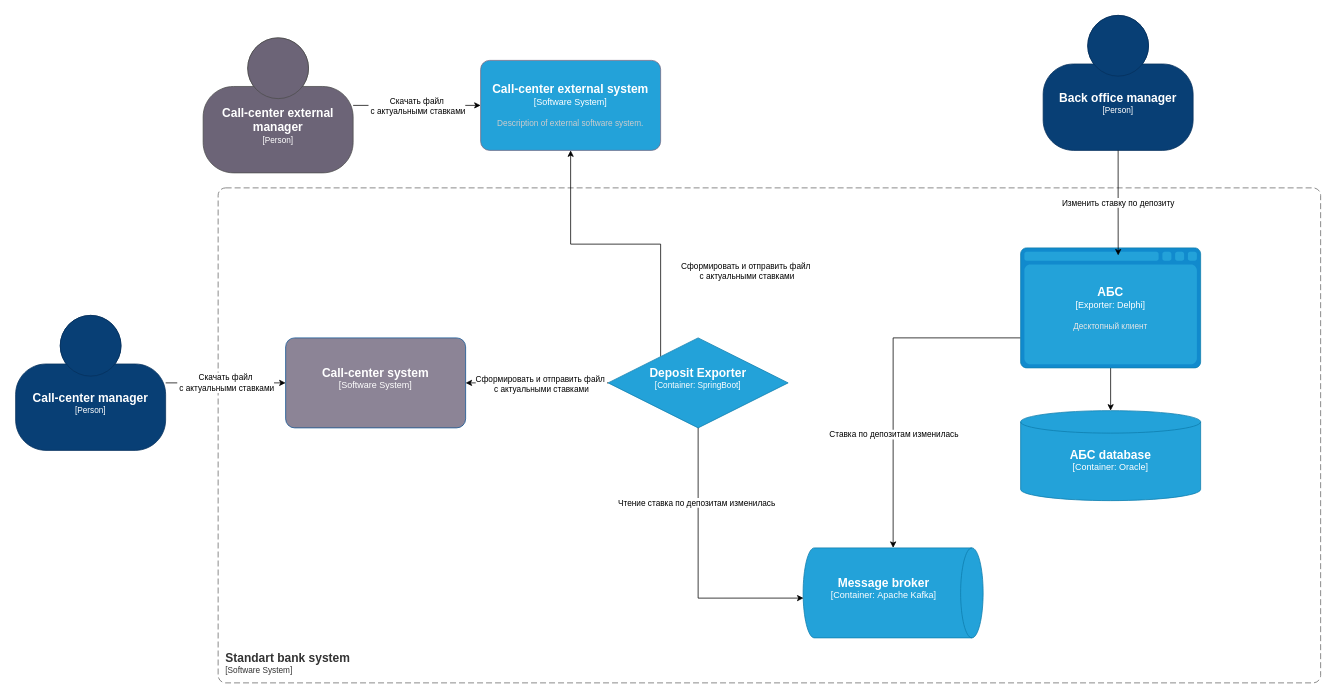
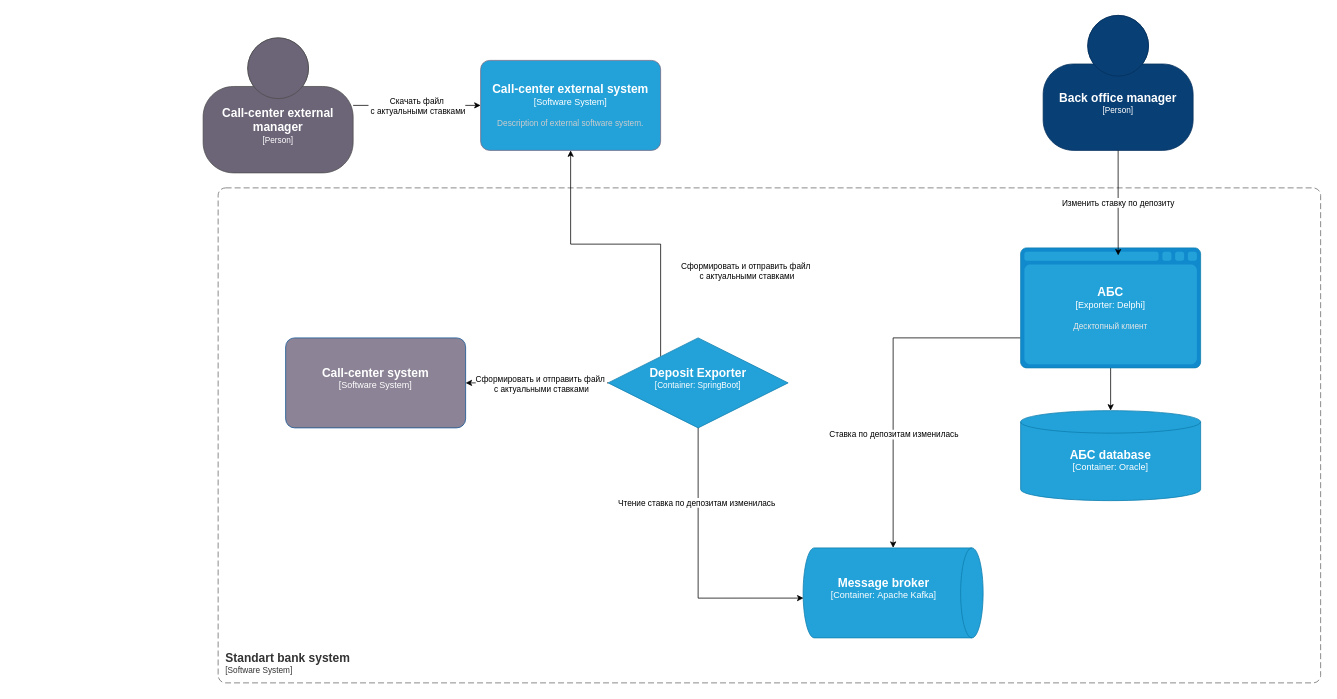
node "Call-center manager [Person]": removed
edge "Call-center manager [Person]" -> "Call-center system [Software System]": removed, label "Скачать файл с актуальными ставками"
